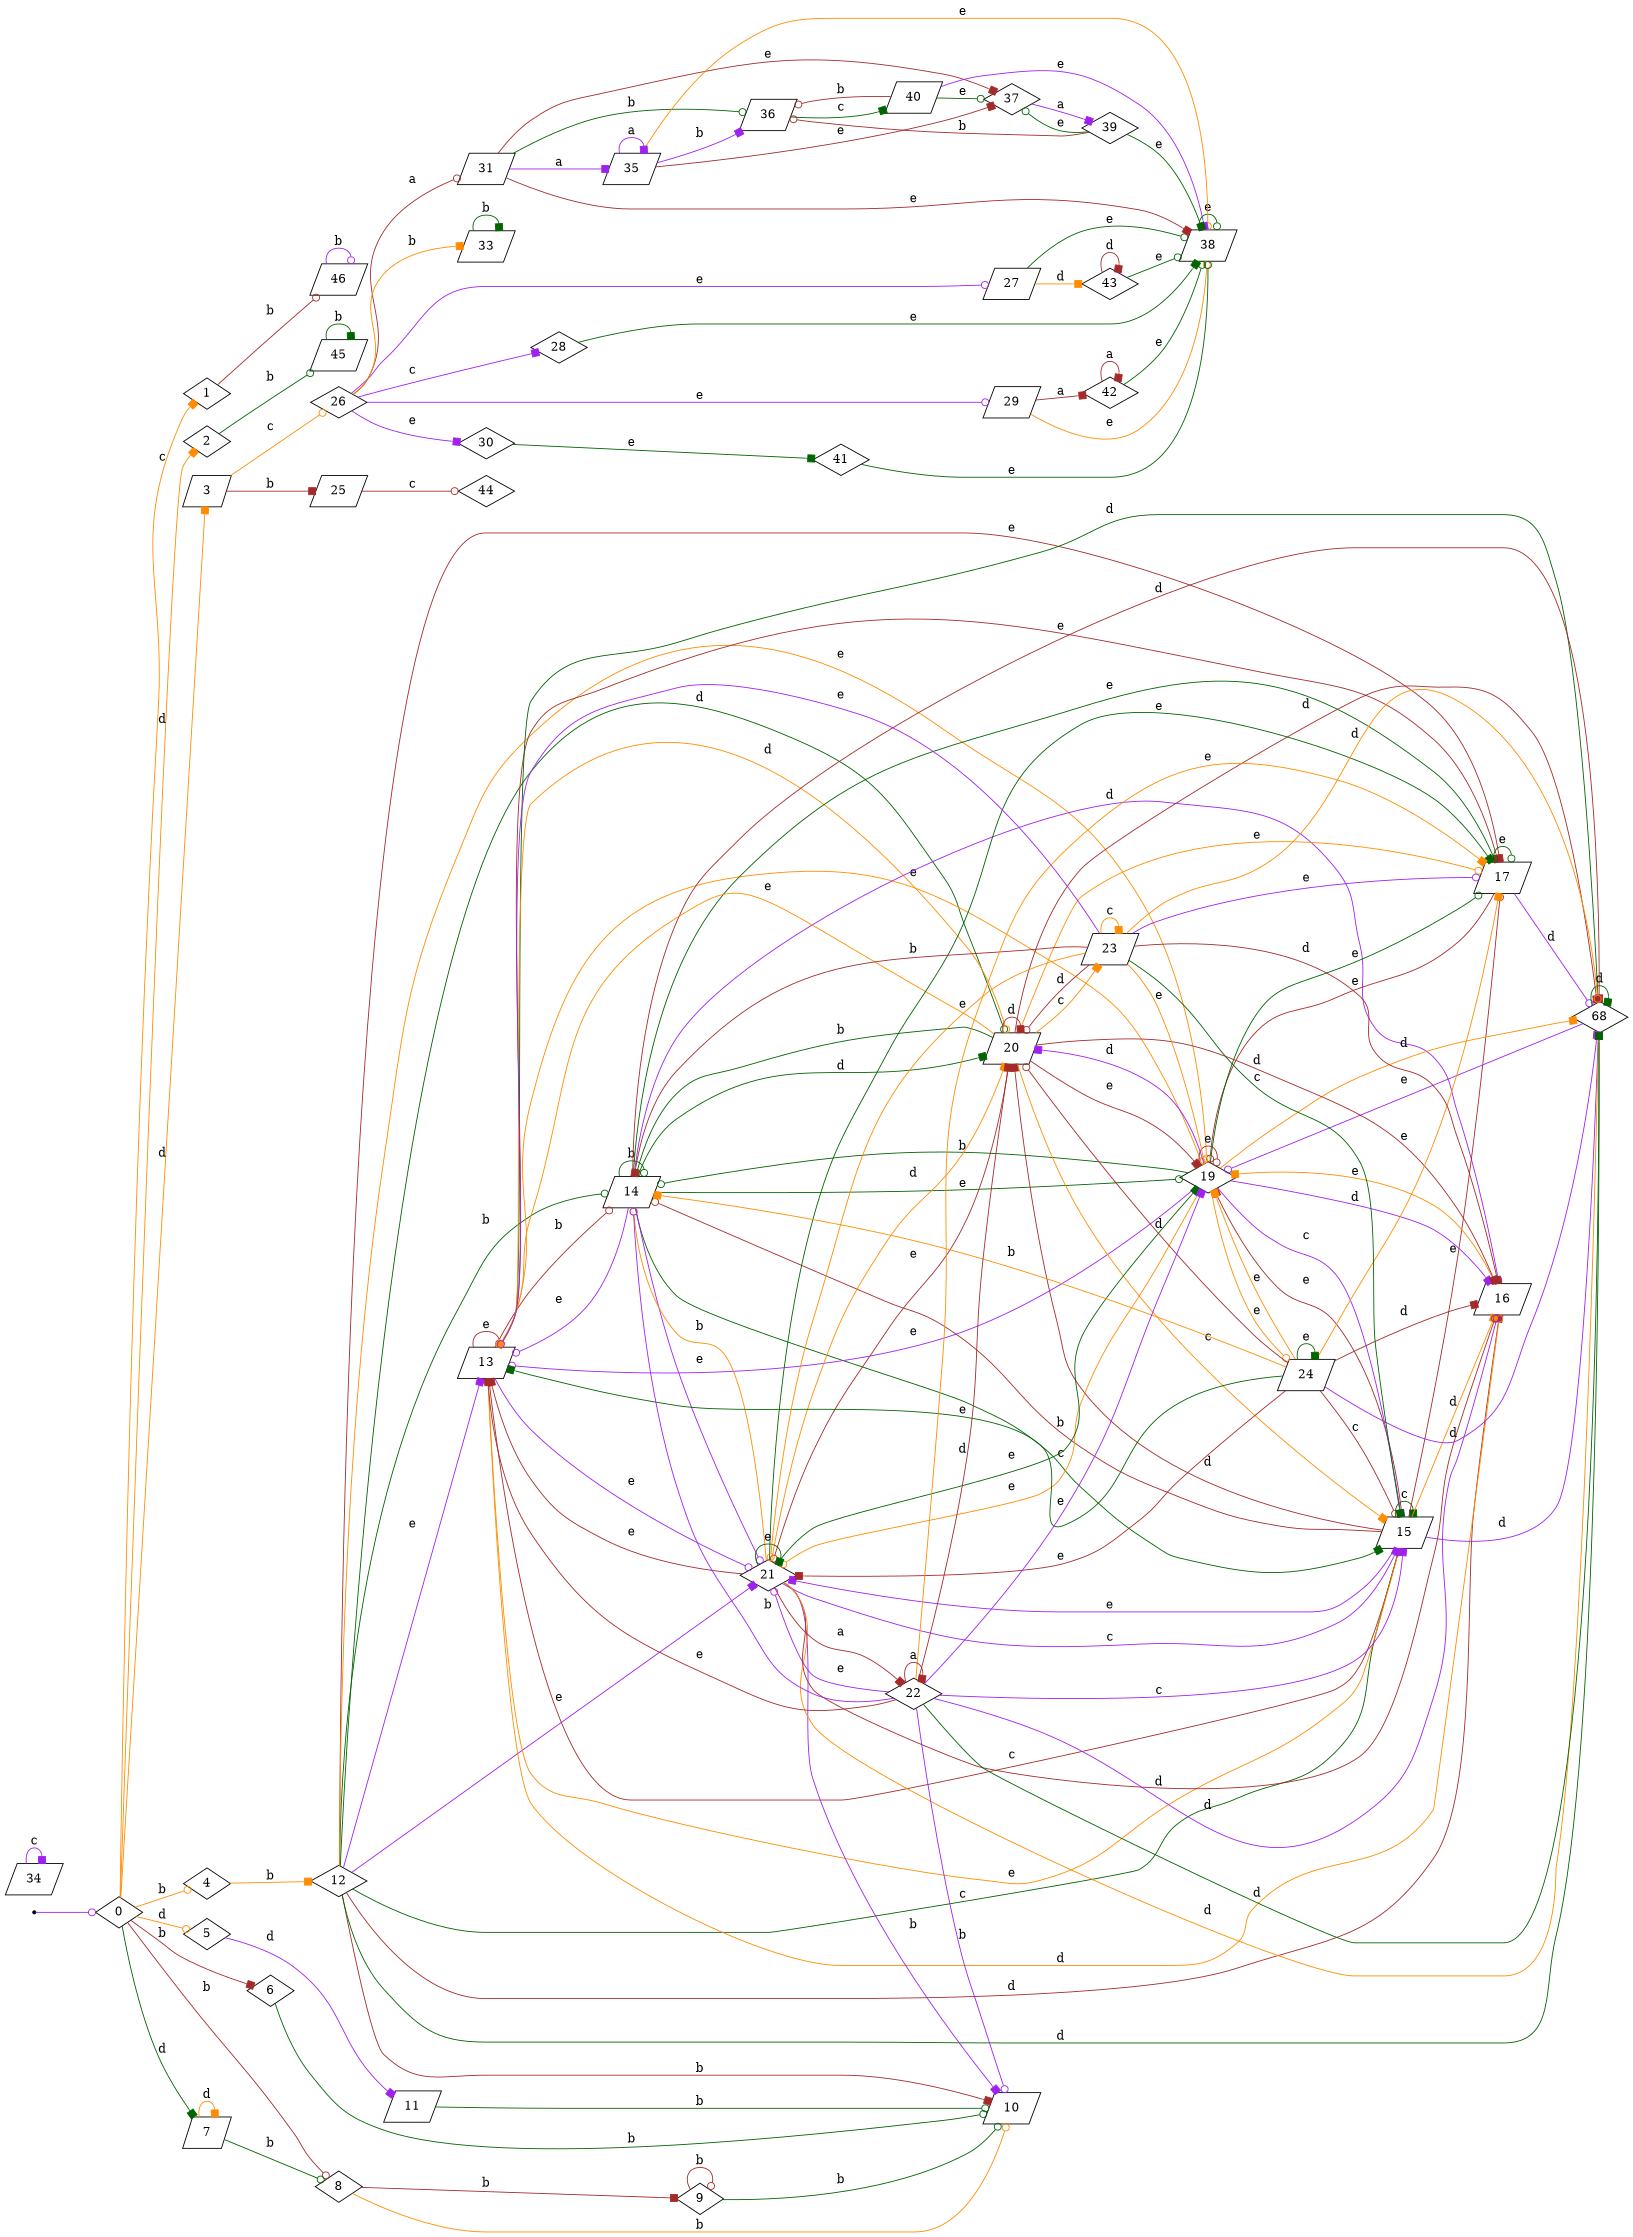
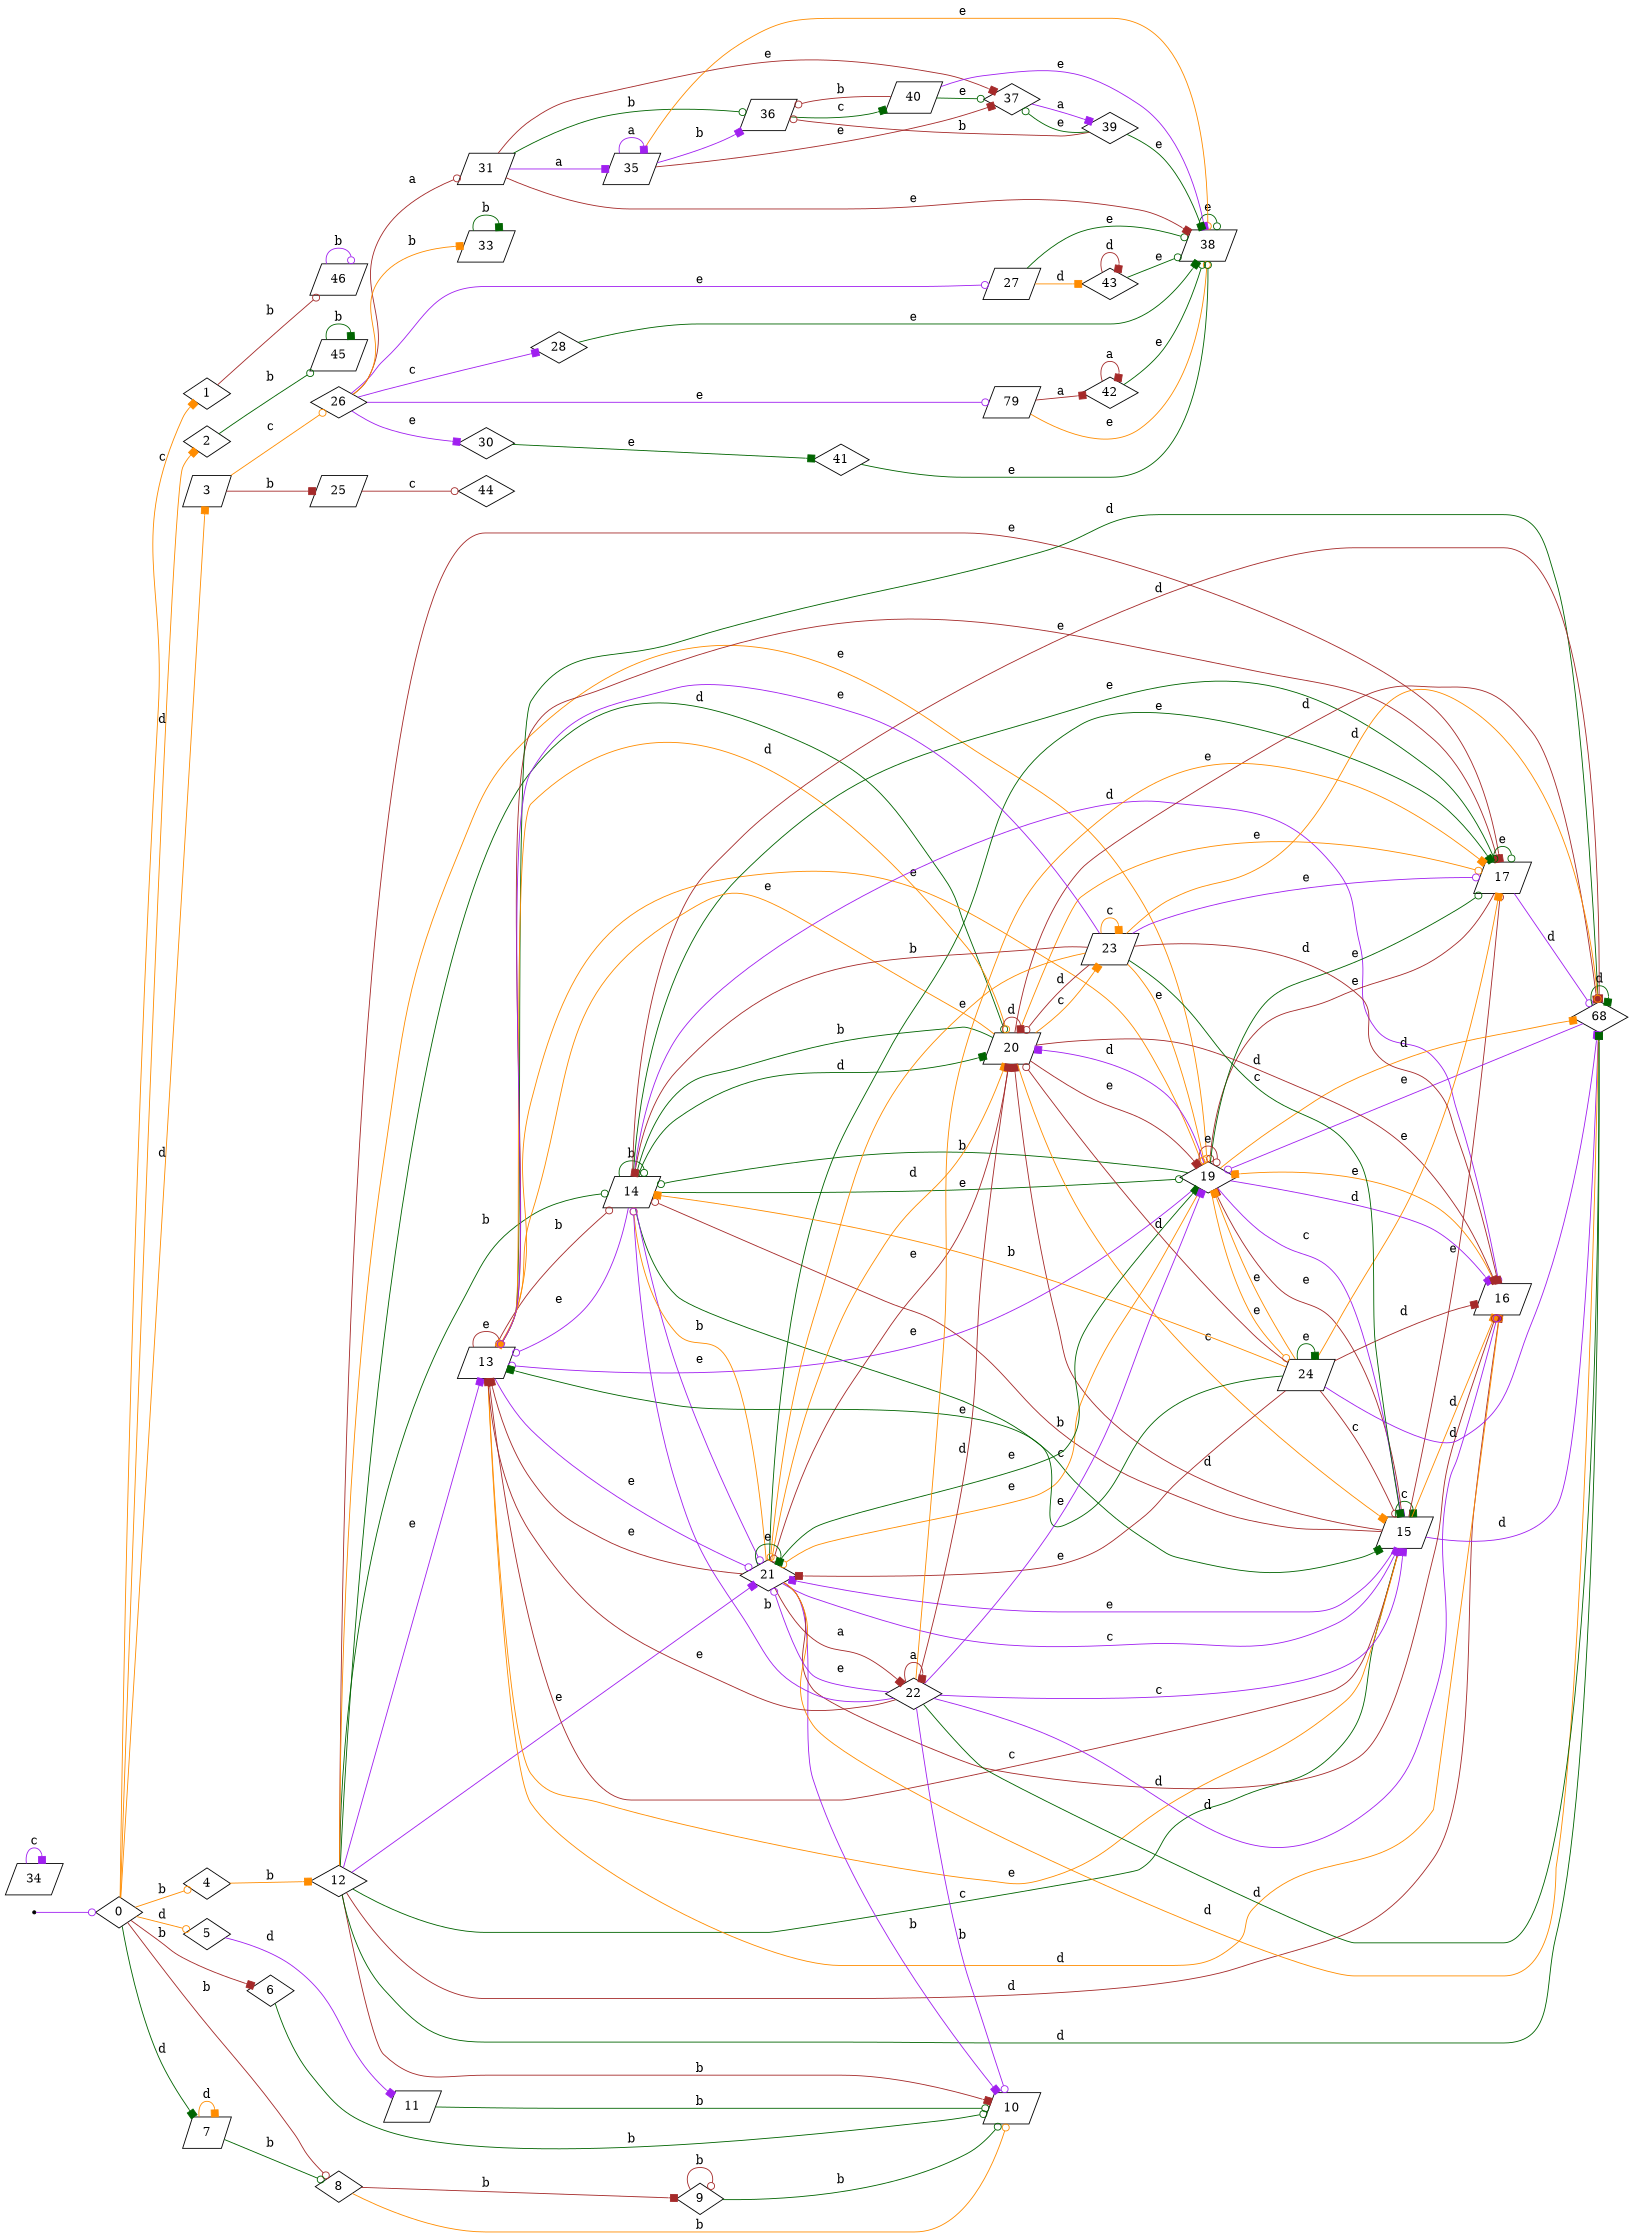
node "29": label "29" -> "79"
